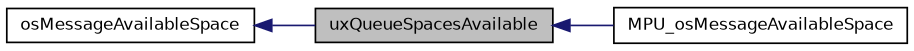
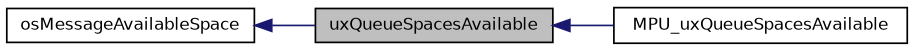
node "MPU_osMessageAvailableSpace": label "MPU_osMessageAvailableSpace" -> "MPU_uxQueueSpacesAvailable"
